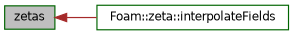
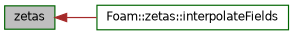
node "Foam::zeta::interpolateFields": label "Foam::zeta::interpolateFields" -> "Foam::zetas::interpolateFields"
